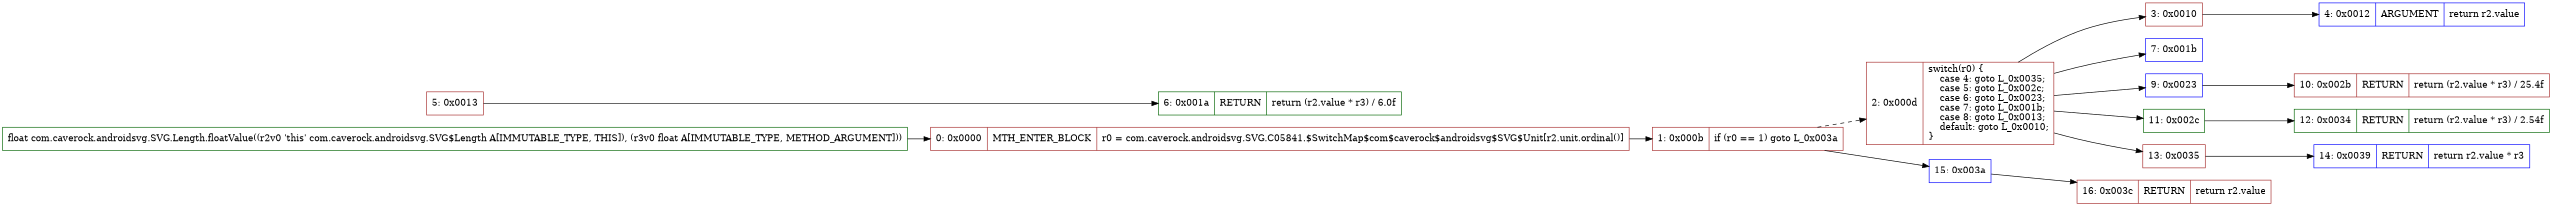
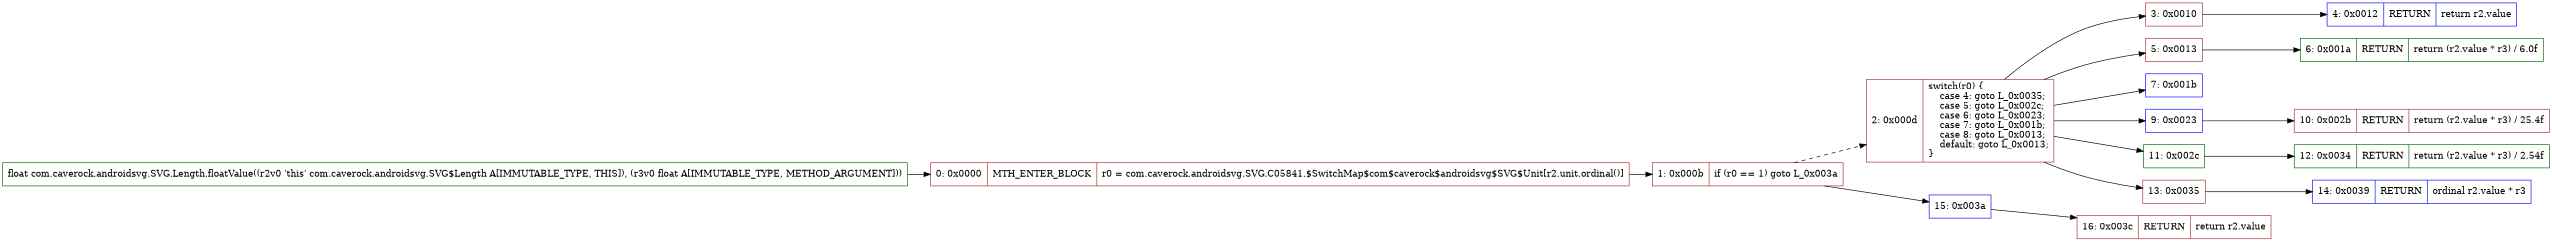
node "4: 0x0012": text "ARGUMENT" -> "RETURN"
edge "2: 0x000d" -> "5: 0x0013": added
node "2: 0x000d": text "default: goto L_0x0010;" -> "default: goto L_0x0013;"
node "14: 0x0039": text "return r2.value * r3" -> "ordinal r2.value * r3"
